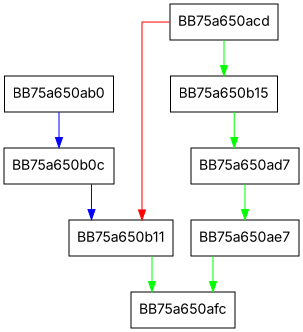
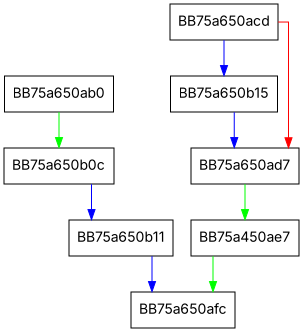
edge "BB75a650acd" -> "BB75a650b15": color green -> blue
edge "BB75a650acd" -> "BB75a650b11": now "BB75a650acd" -> "BB75a650ad7"
edge "BB75a650ab0" -> "BB75a650b0c": color blue -> green
edge "BB75a650b15" -> "BB75a650ad7": color green -> blue
node "BB75a650ae7": label "BB75a650ae7" -> "BB75a450ae7"
edge "BB75a650b11" -> "BB75a650afc": color green -> blue
